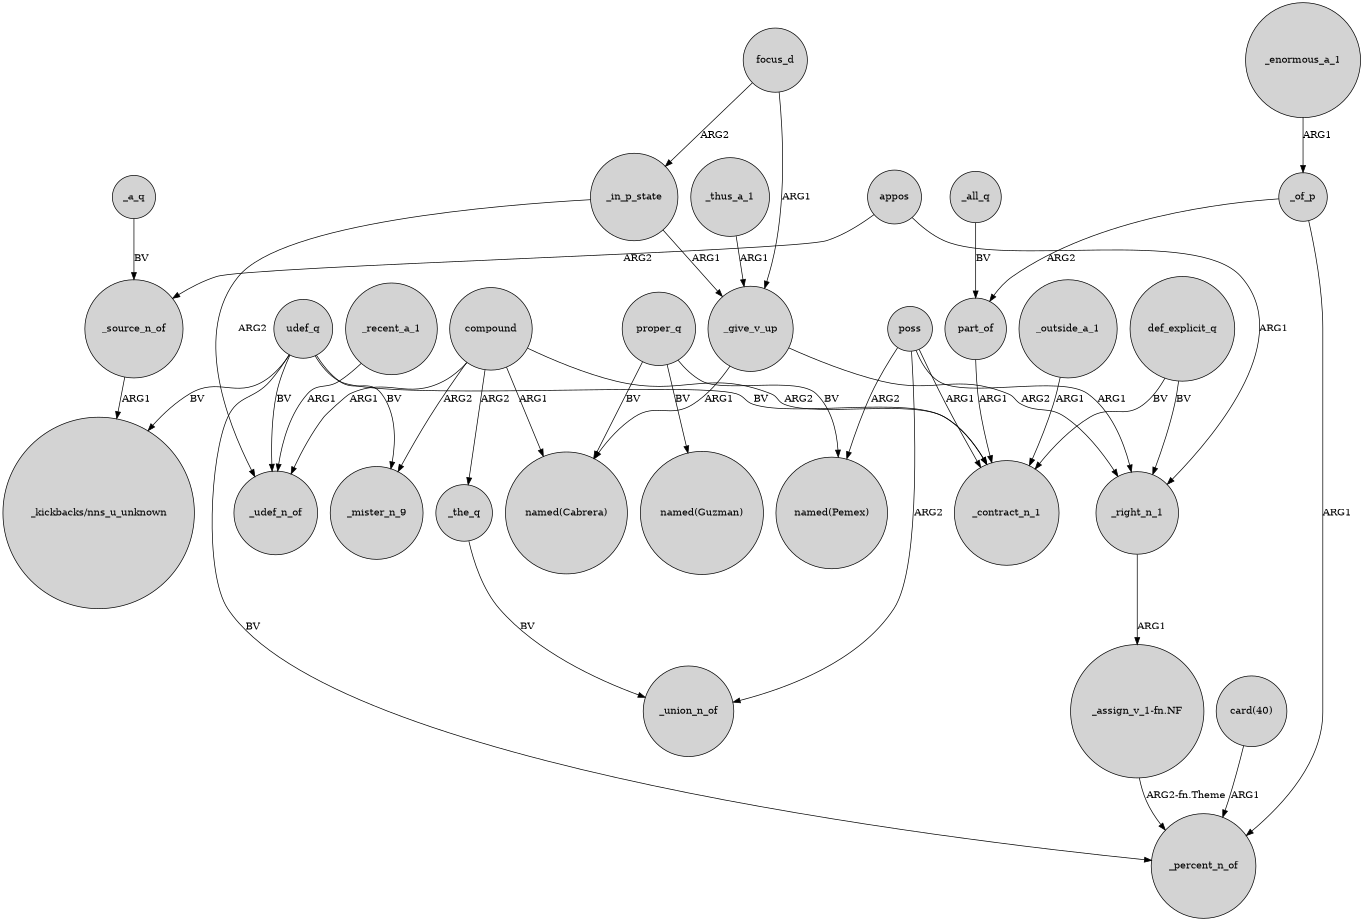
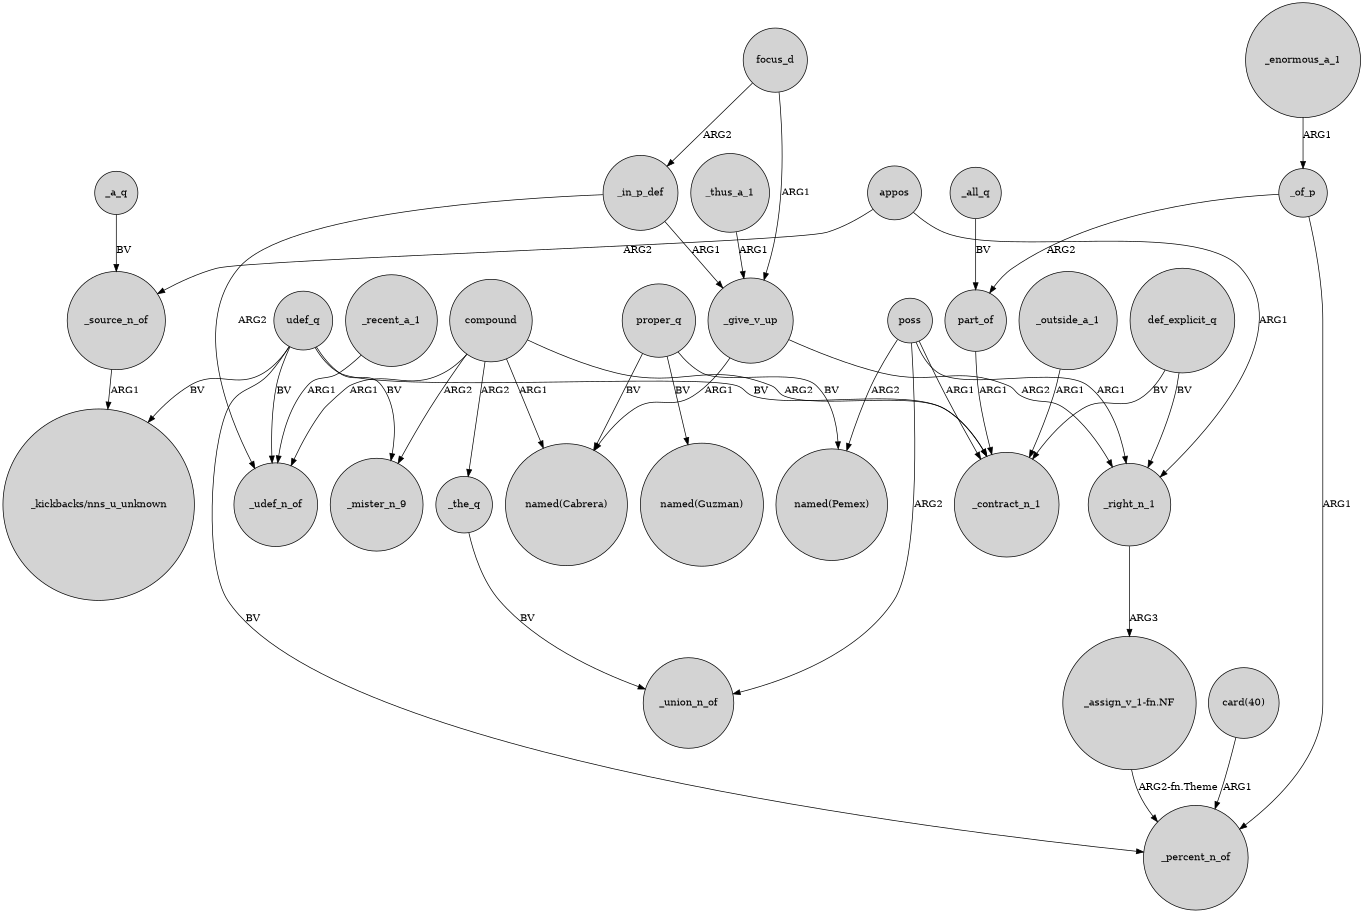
node "_in_p_state": label "_in_p_state" -> "_in_p_def"
edge "_right_n_1" -> "_assign_v_1-fn.NF": label "ARG1" -> "ARG3"
